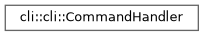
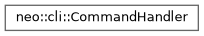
node "cli::cli::CommandHandler": label "cli::cli::CommandHandler" -> "neo::cli::CommandHandler"
